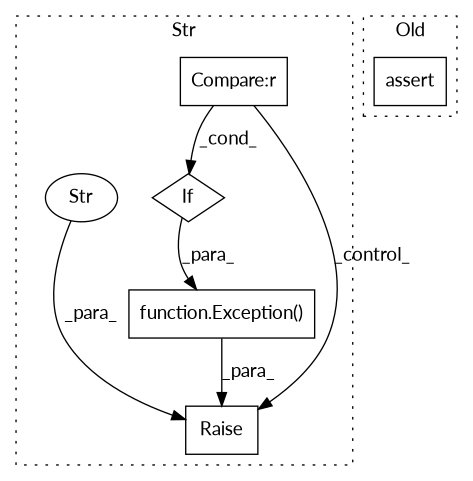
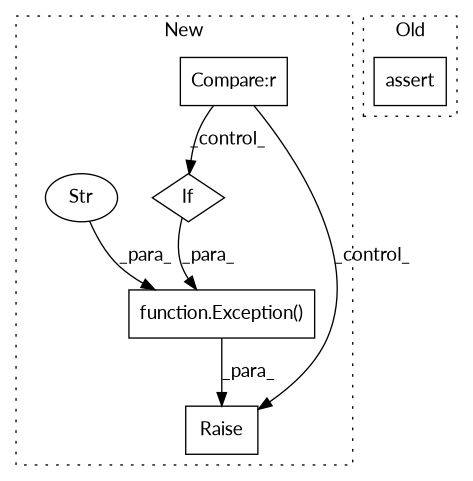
cluster "Str": label "Str" -> "New"
edge "Compare:r" -> "If": label "_cond_" -> "_control_"
edge "Str" -> "Raise": now "Str" -> "function.Exception()"
